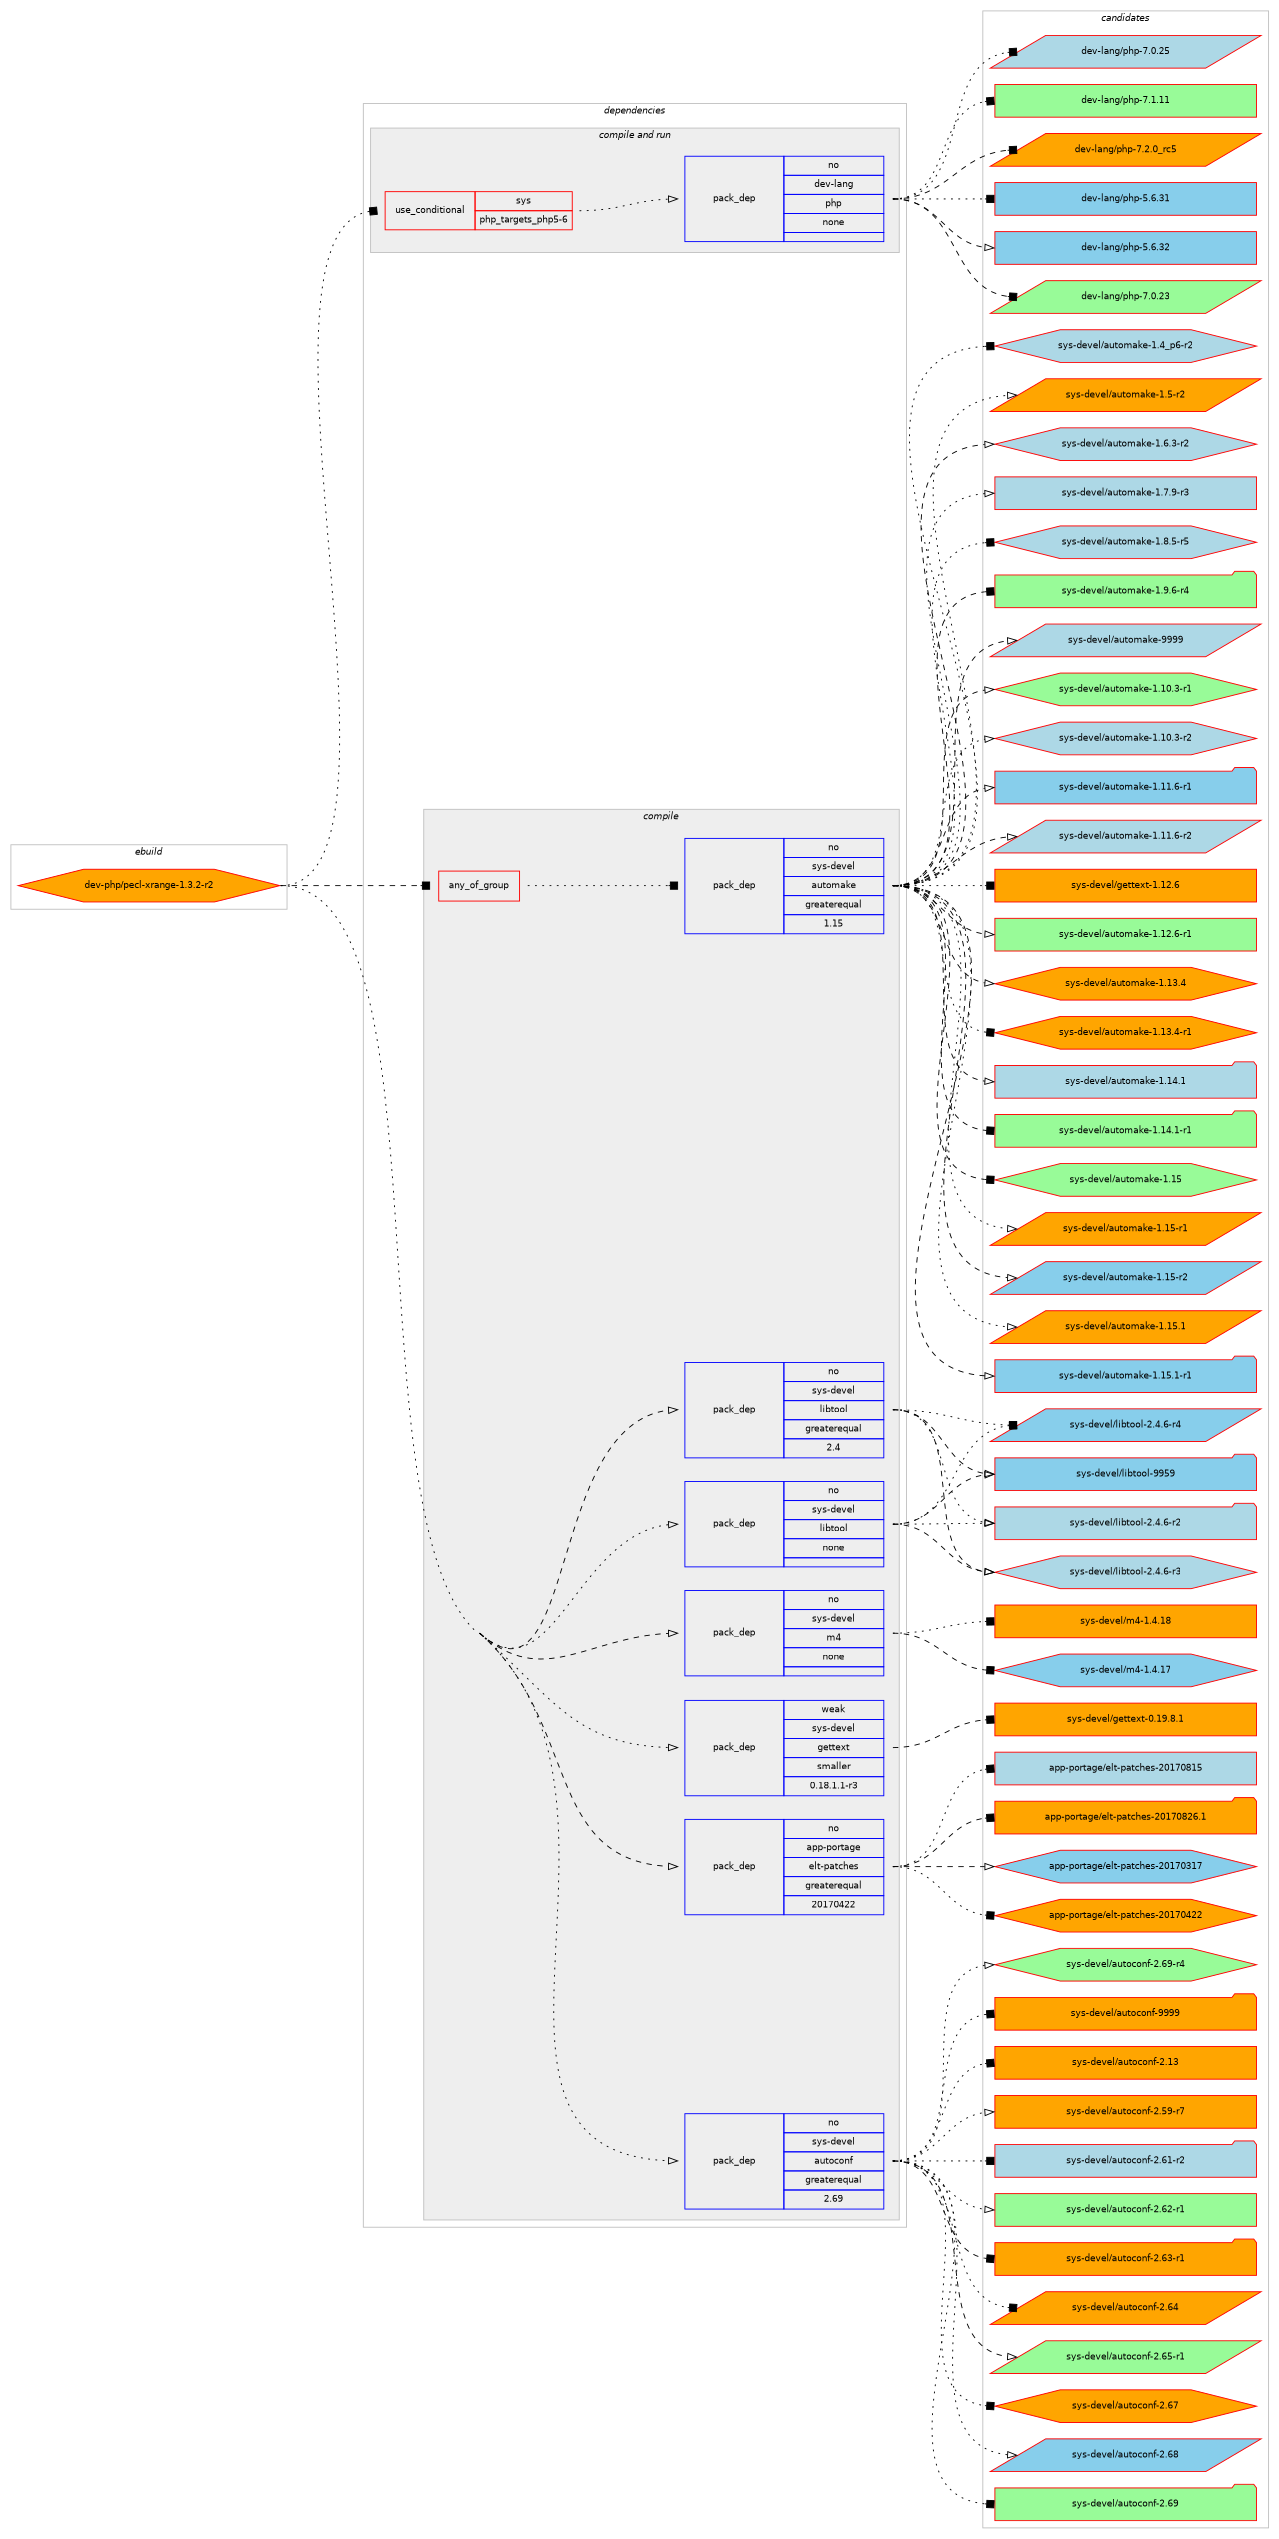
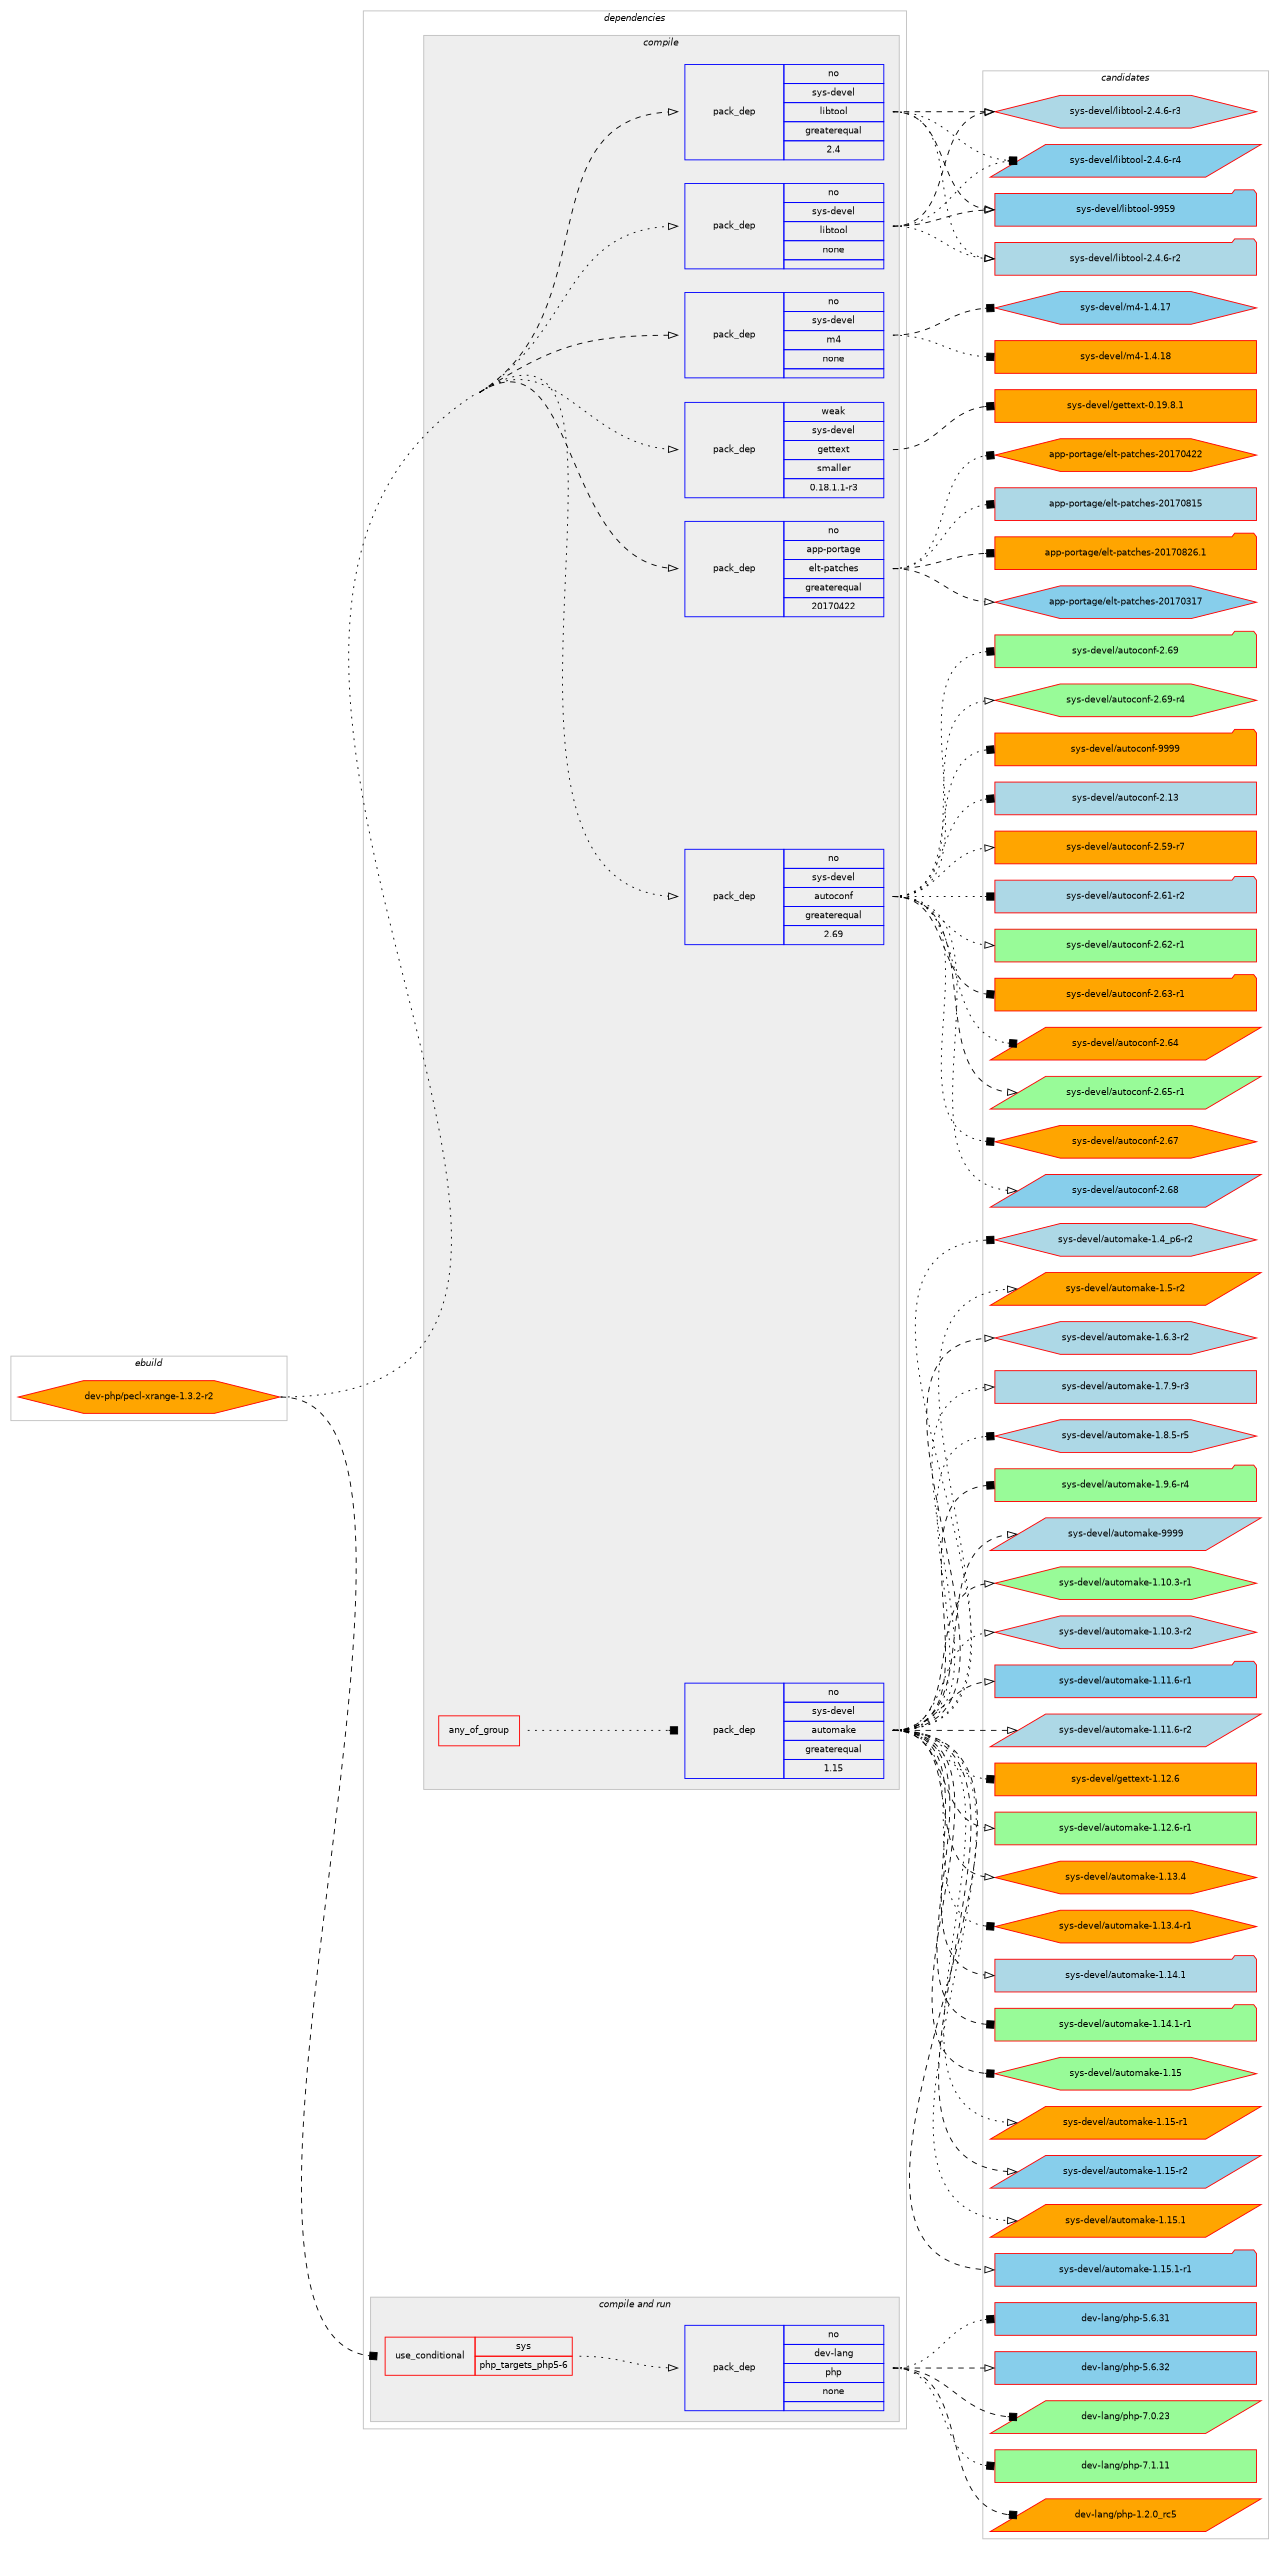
node "dev-lang/php-7.0.25": removed
node "dev-lang/php-7.2.0_rc5": label "dev-lang/php-7.2.0_rc5" -> "dev-lang/php-1.2.0_rc5"
edge "dev-php/pecl-xrange-1.3.2-r2" -> "use_conditional": style dotted -> dashed
edge "dev-php/pecl-xrange-1.3.2-r2" -> "any_of_group": removed
node "sys-devel/autoconf-2.13": fillcolor orange -> lightblue
